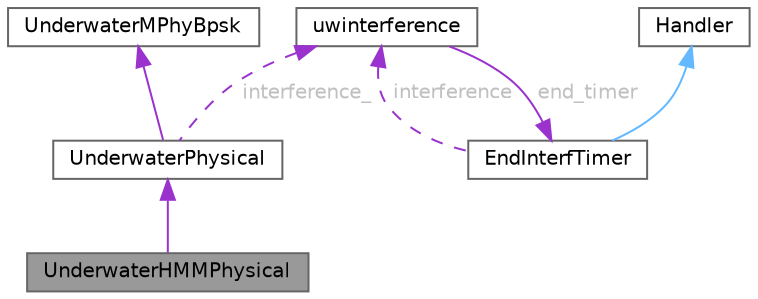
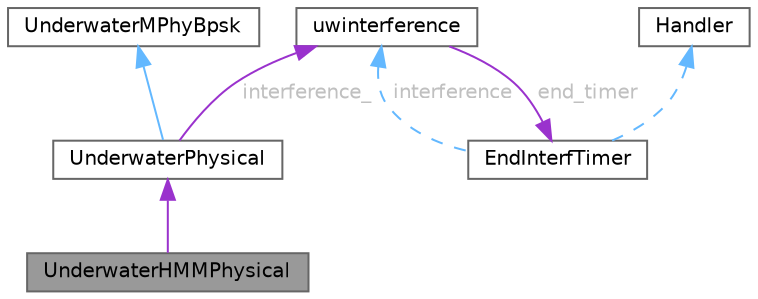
edge "UnderwaterPhysical" -> "uwinterference": style dashed -> solid
edge "UnderwaterPhysical" -> "UnderwaterMPhyBpsk": color darkorchid3 -> steelblue1
edge "EndInterfTimer" -> "Handler": style solid -> dashed
edge "EndInterfTimer" -> "uwinterference": color darkorchid3 -> steelblue1
